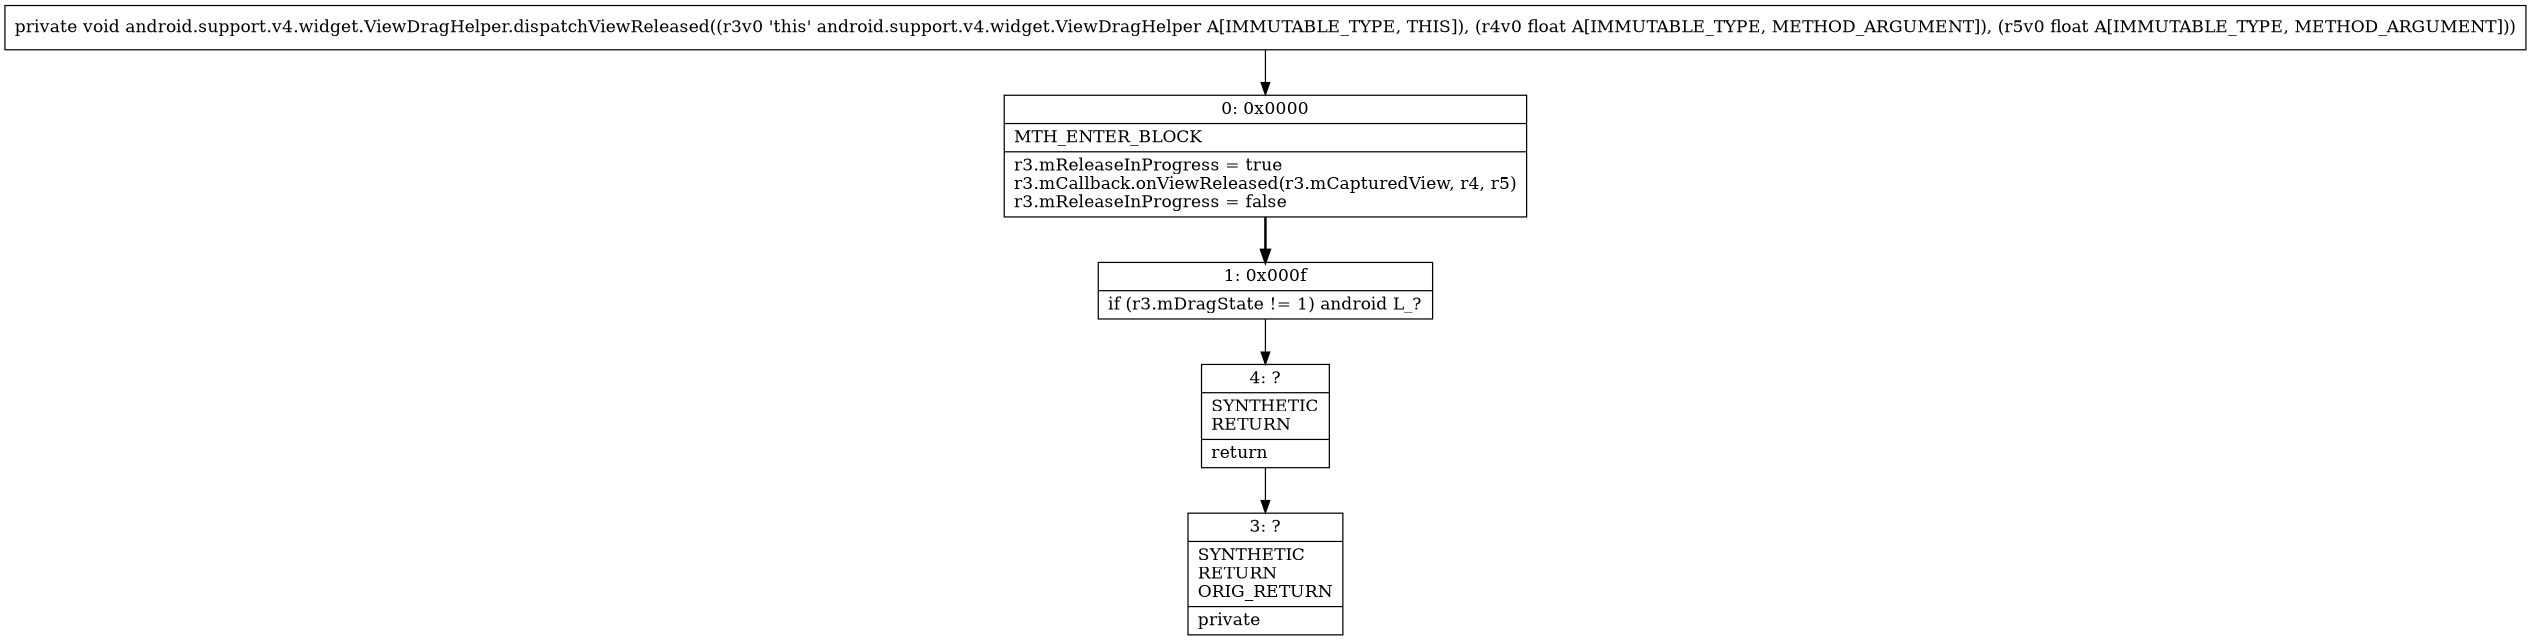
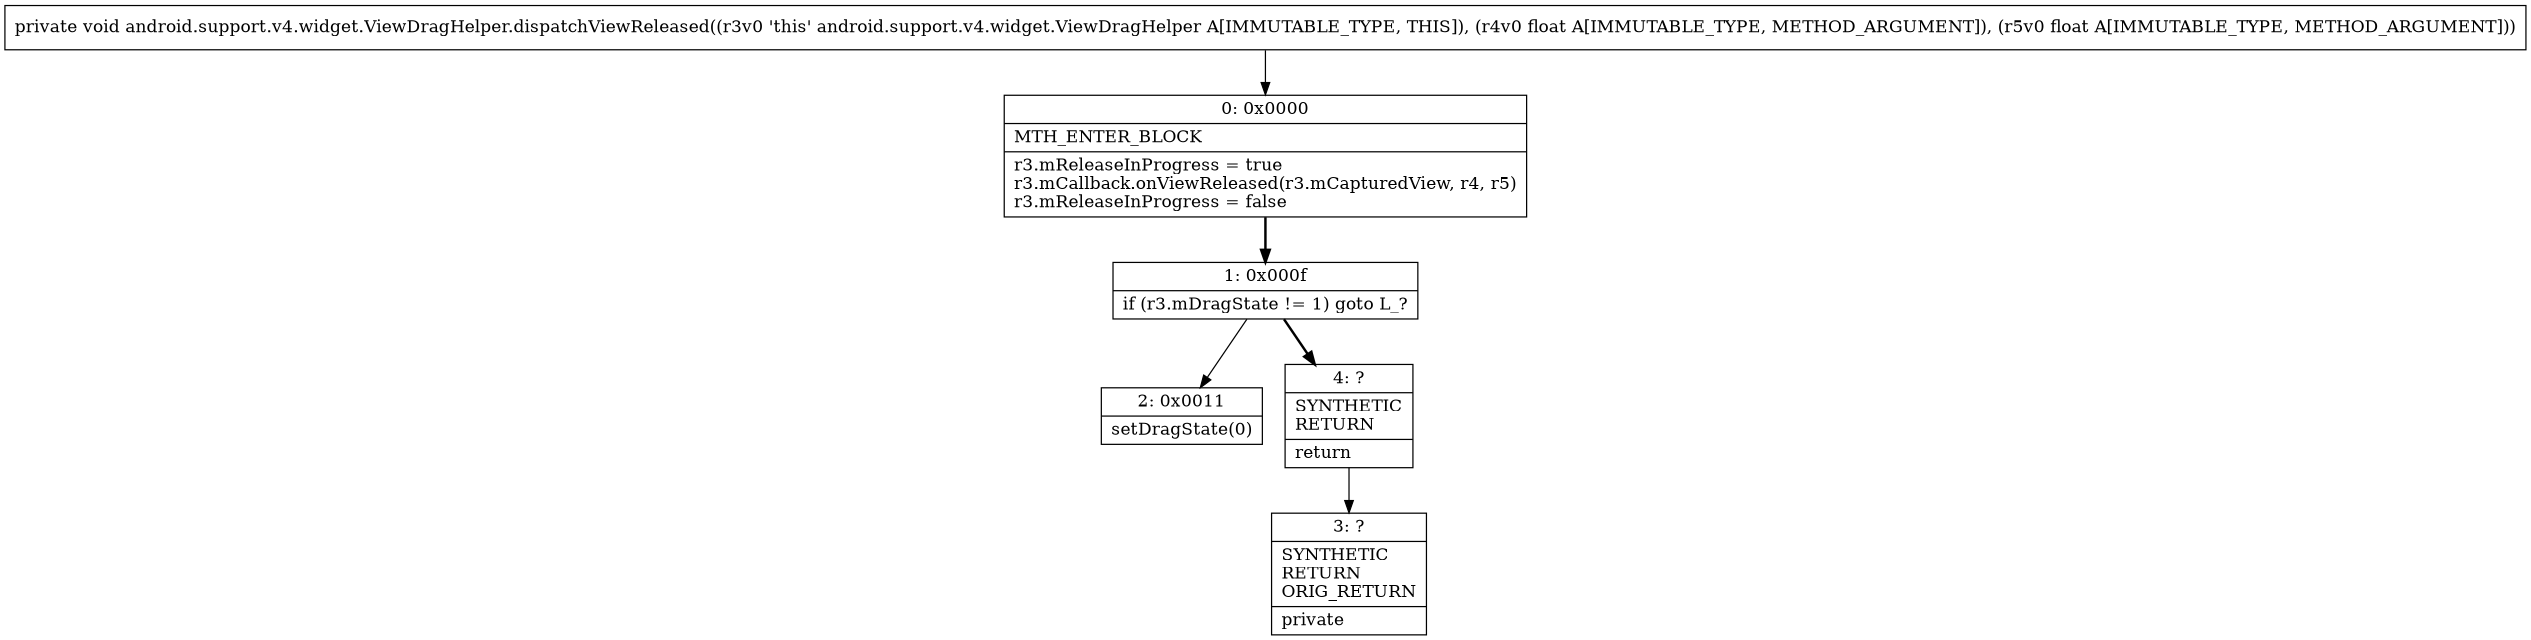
node "1: 0x000f": text "if (r3.mDragState != 1) android L_?" -> "if (r3.mDragState != 1) goto L_?"
edge "1: 0x000f" -> "4: ?": style solid -> bold
node "2: 0x0011": added
